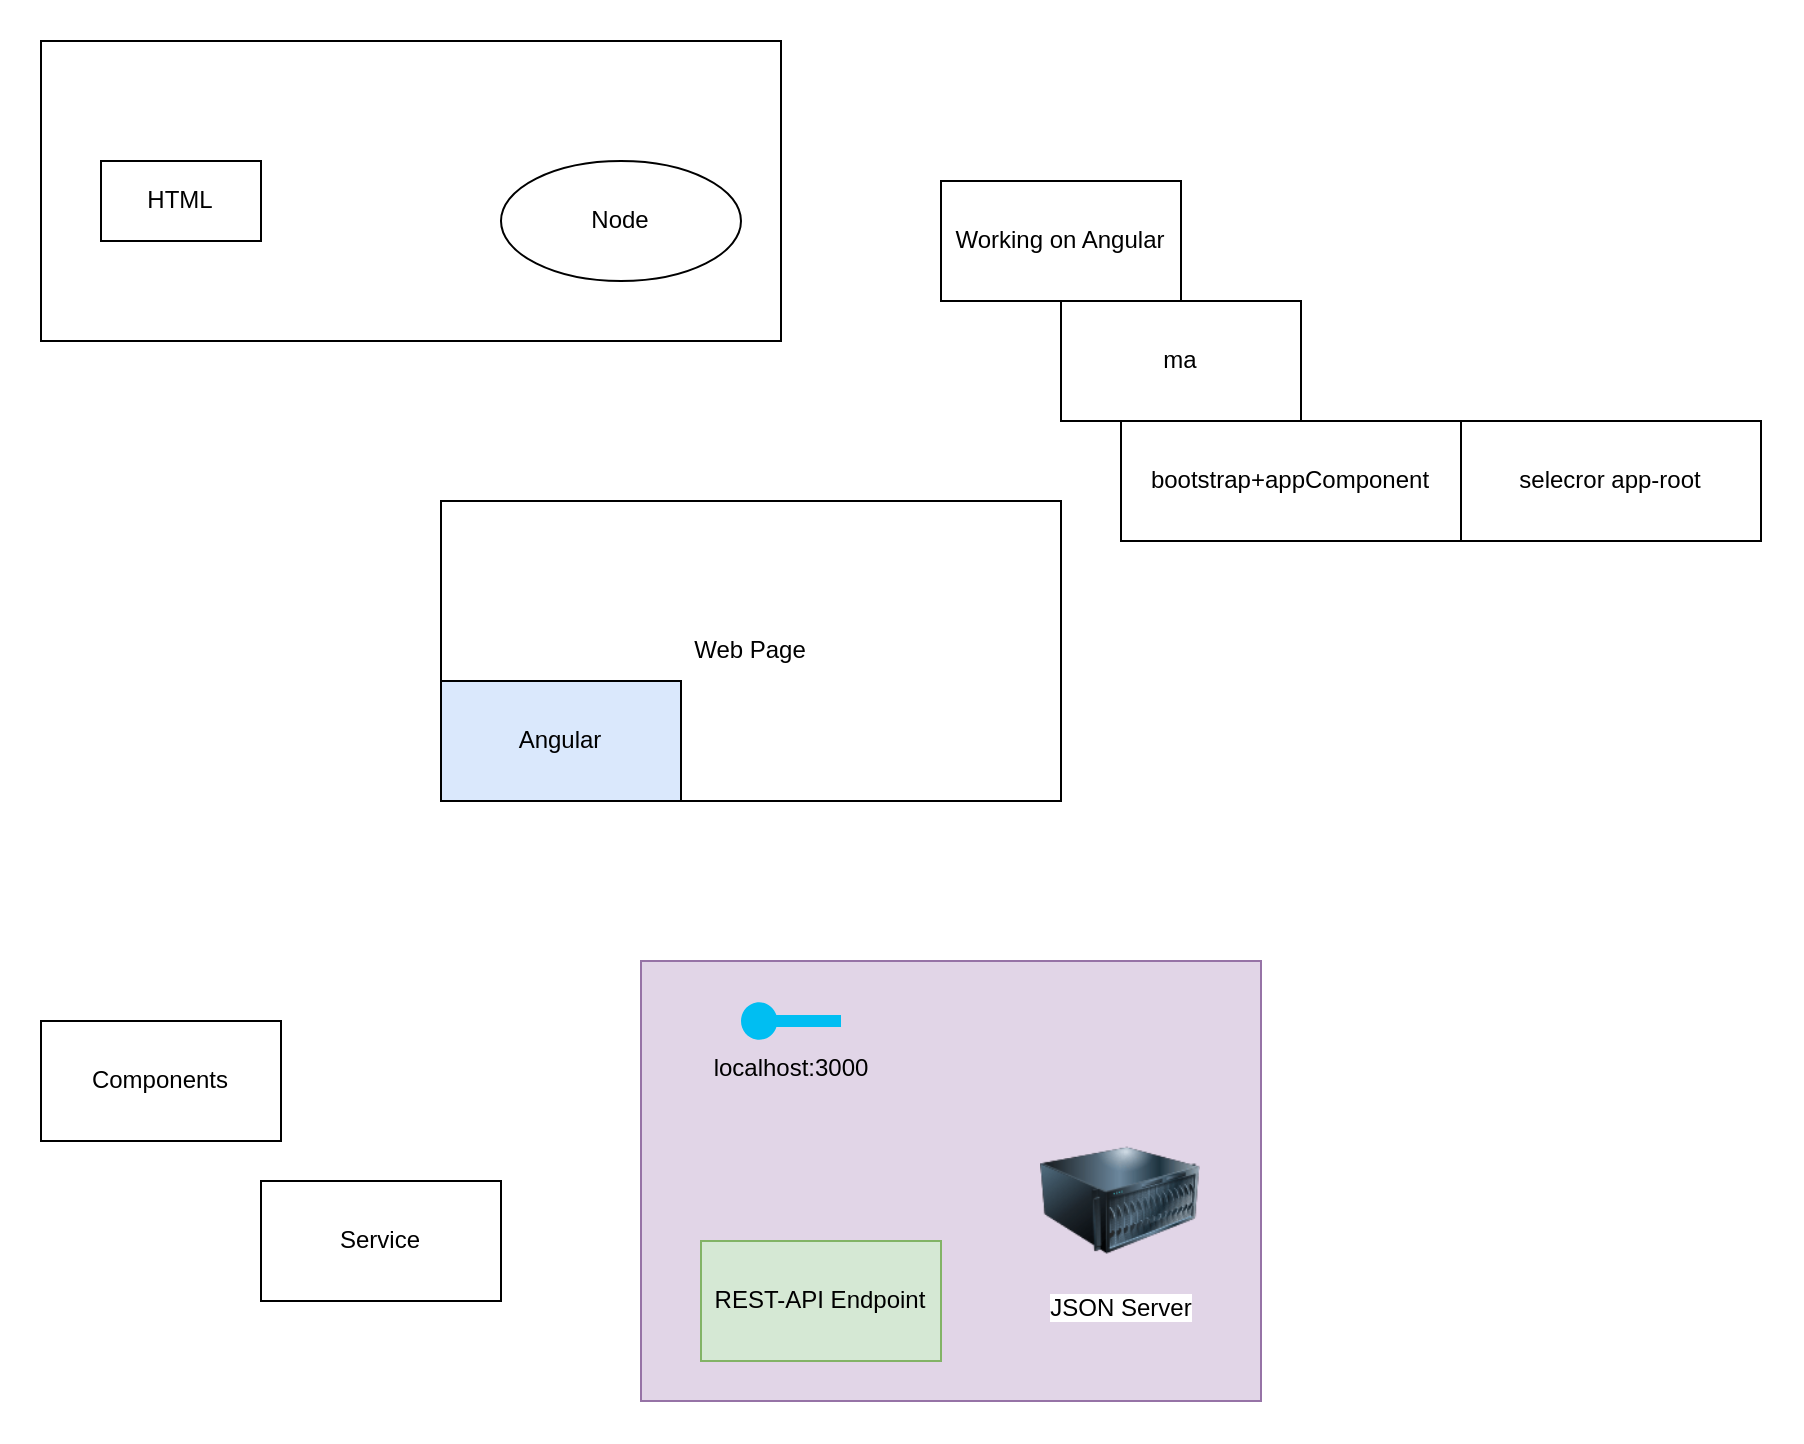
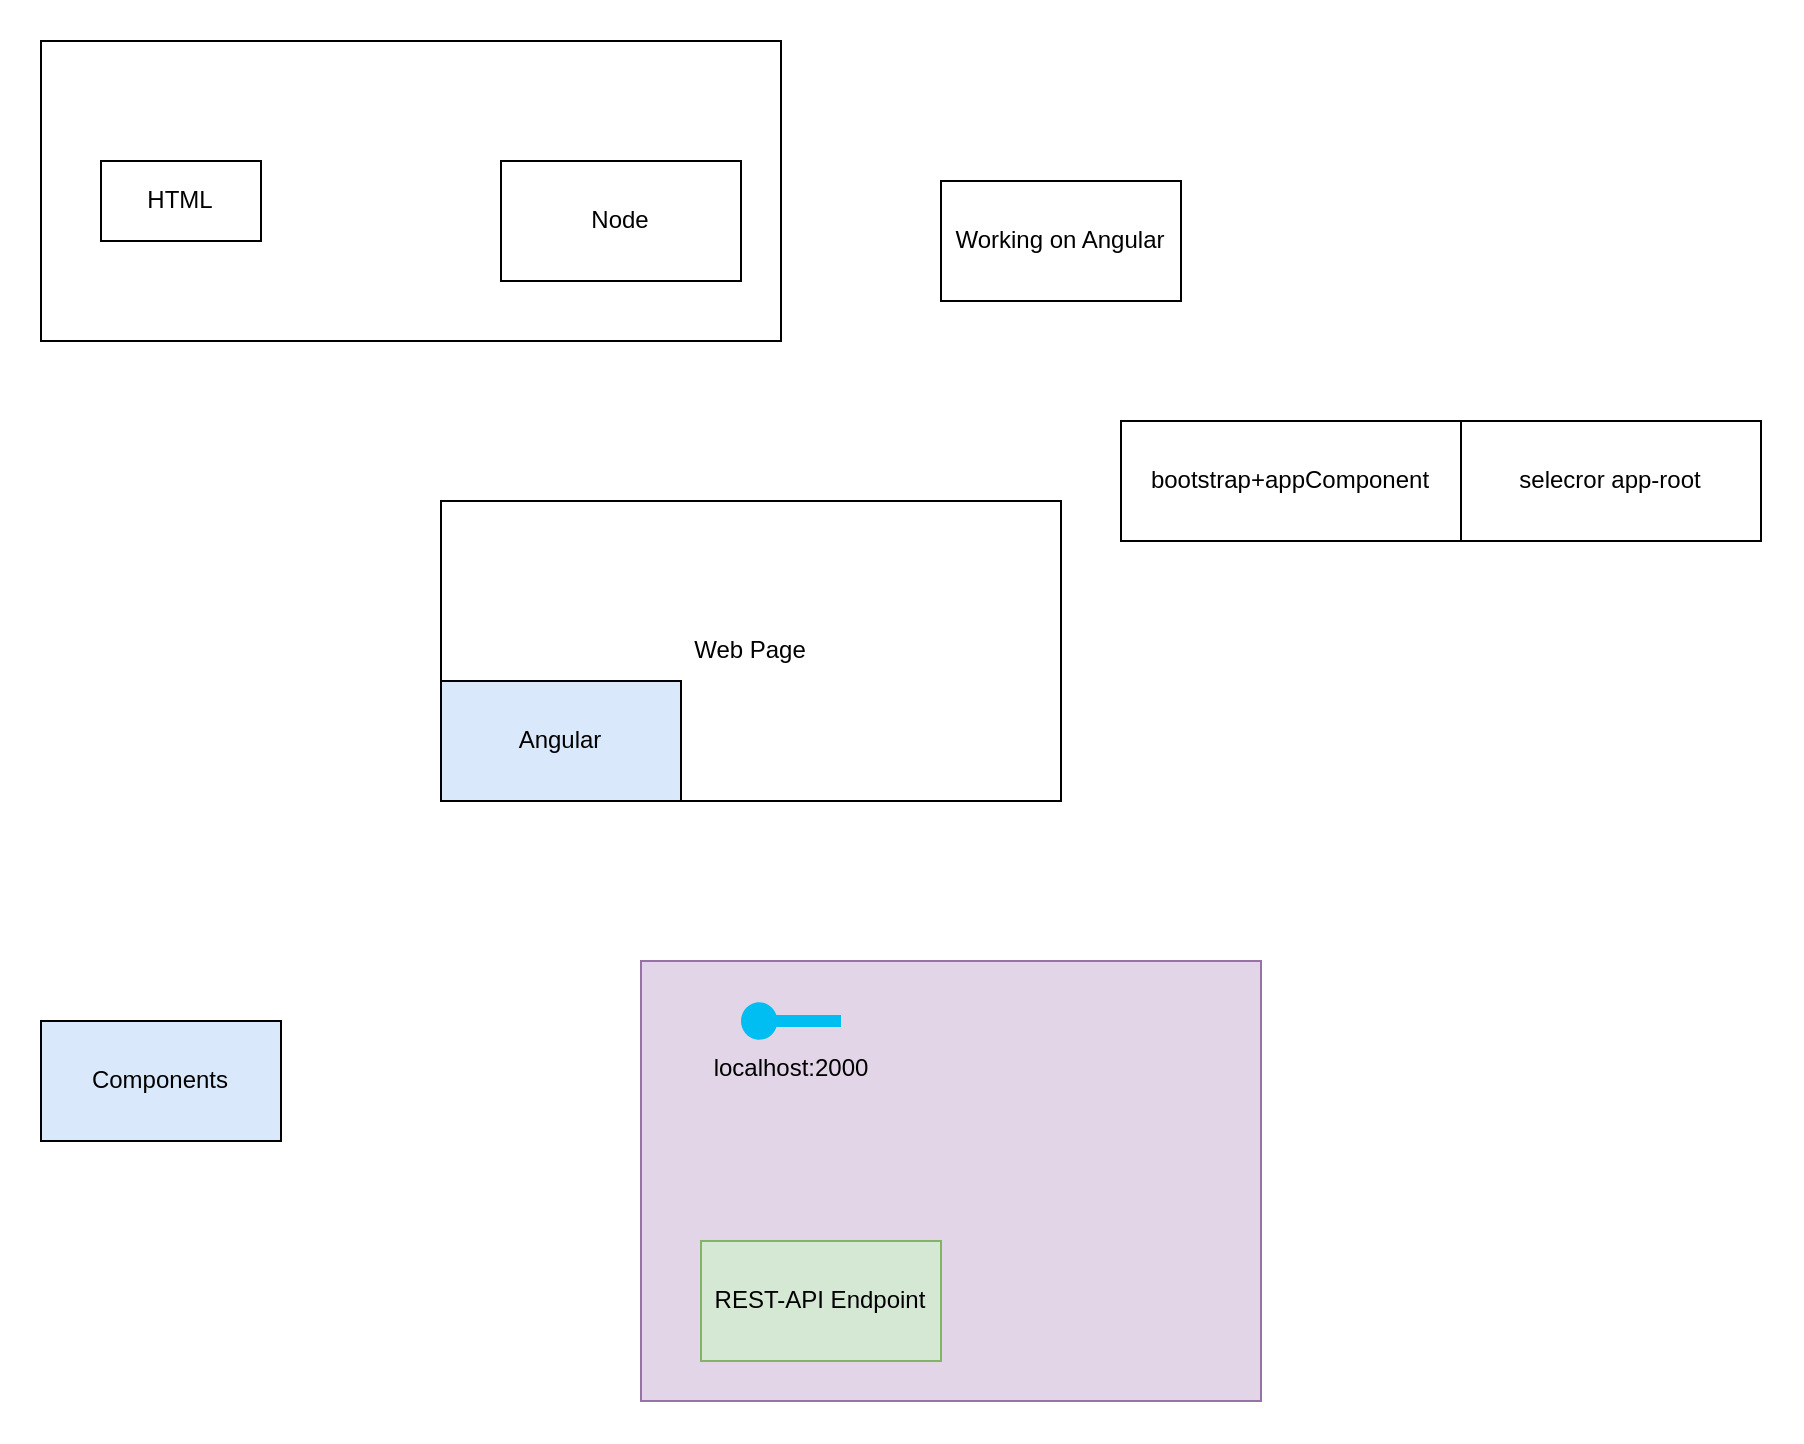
node "Node": shape ellipse -> rectangle
node "ma": removed
node "localhost:3000": label "localhost:3000" -> "localhost:2000"
node "Components": fillcolor #ffffff -> #dae8fc
node "JSON Server": removed
node "Service": removed
